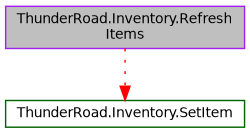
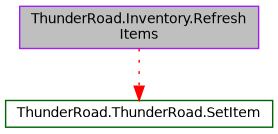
node "ThunderRoad.Inventory.SetItem": label "ThunderRoad.Inventory.SetItem" -> "ThunderRoad.ThunderRoad.SetItem"
